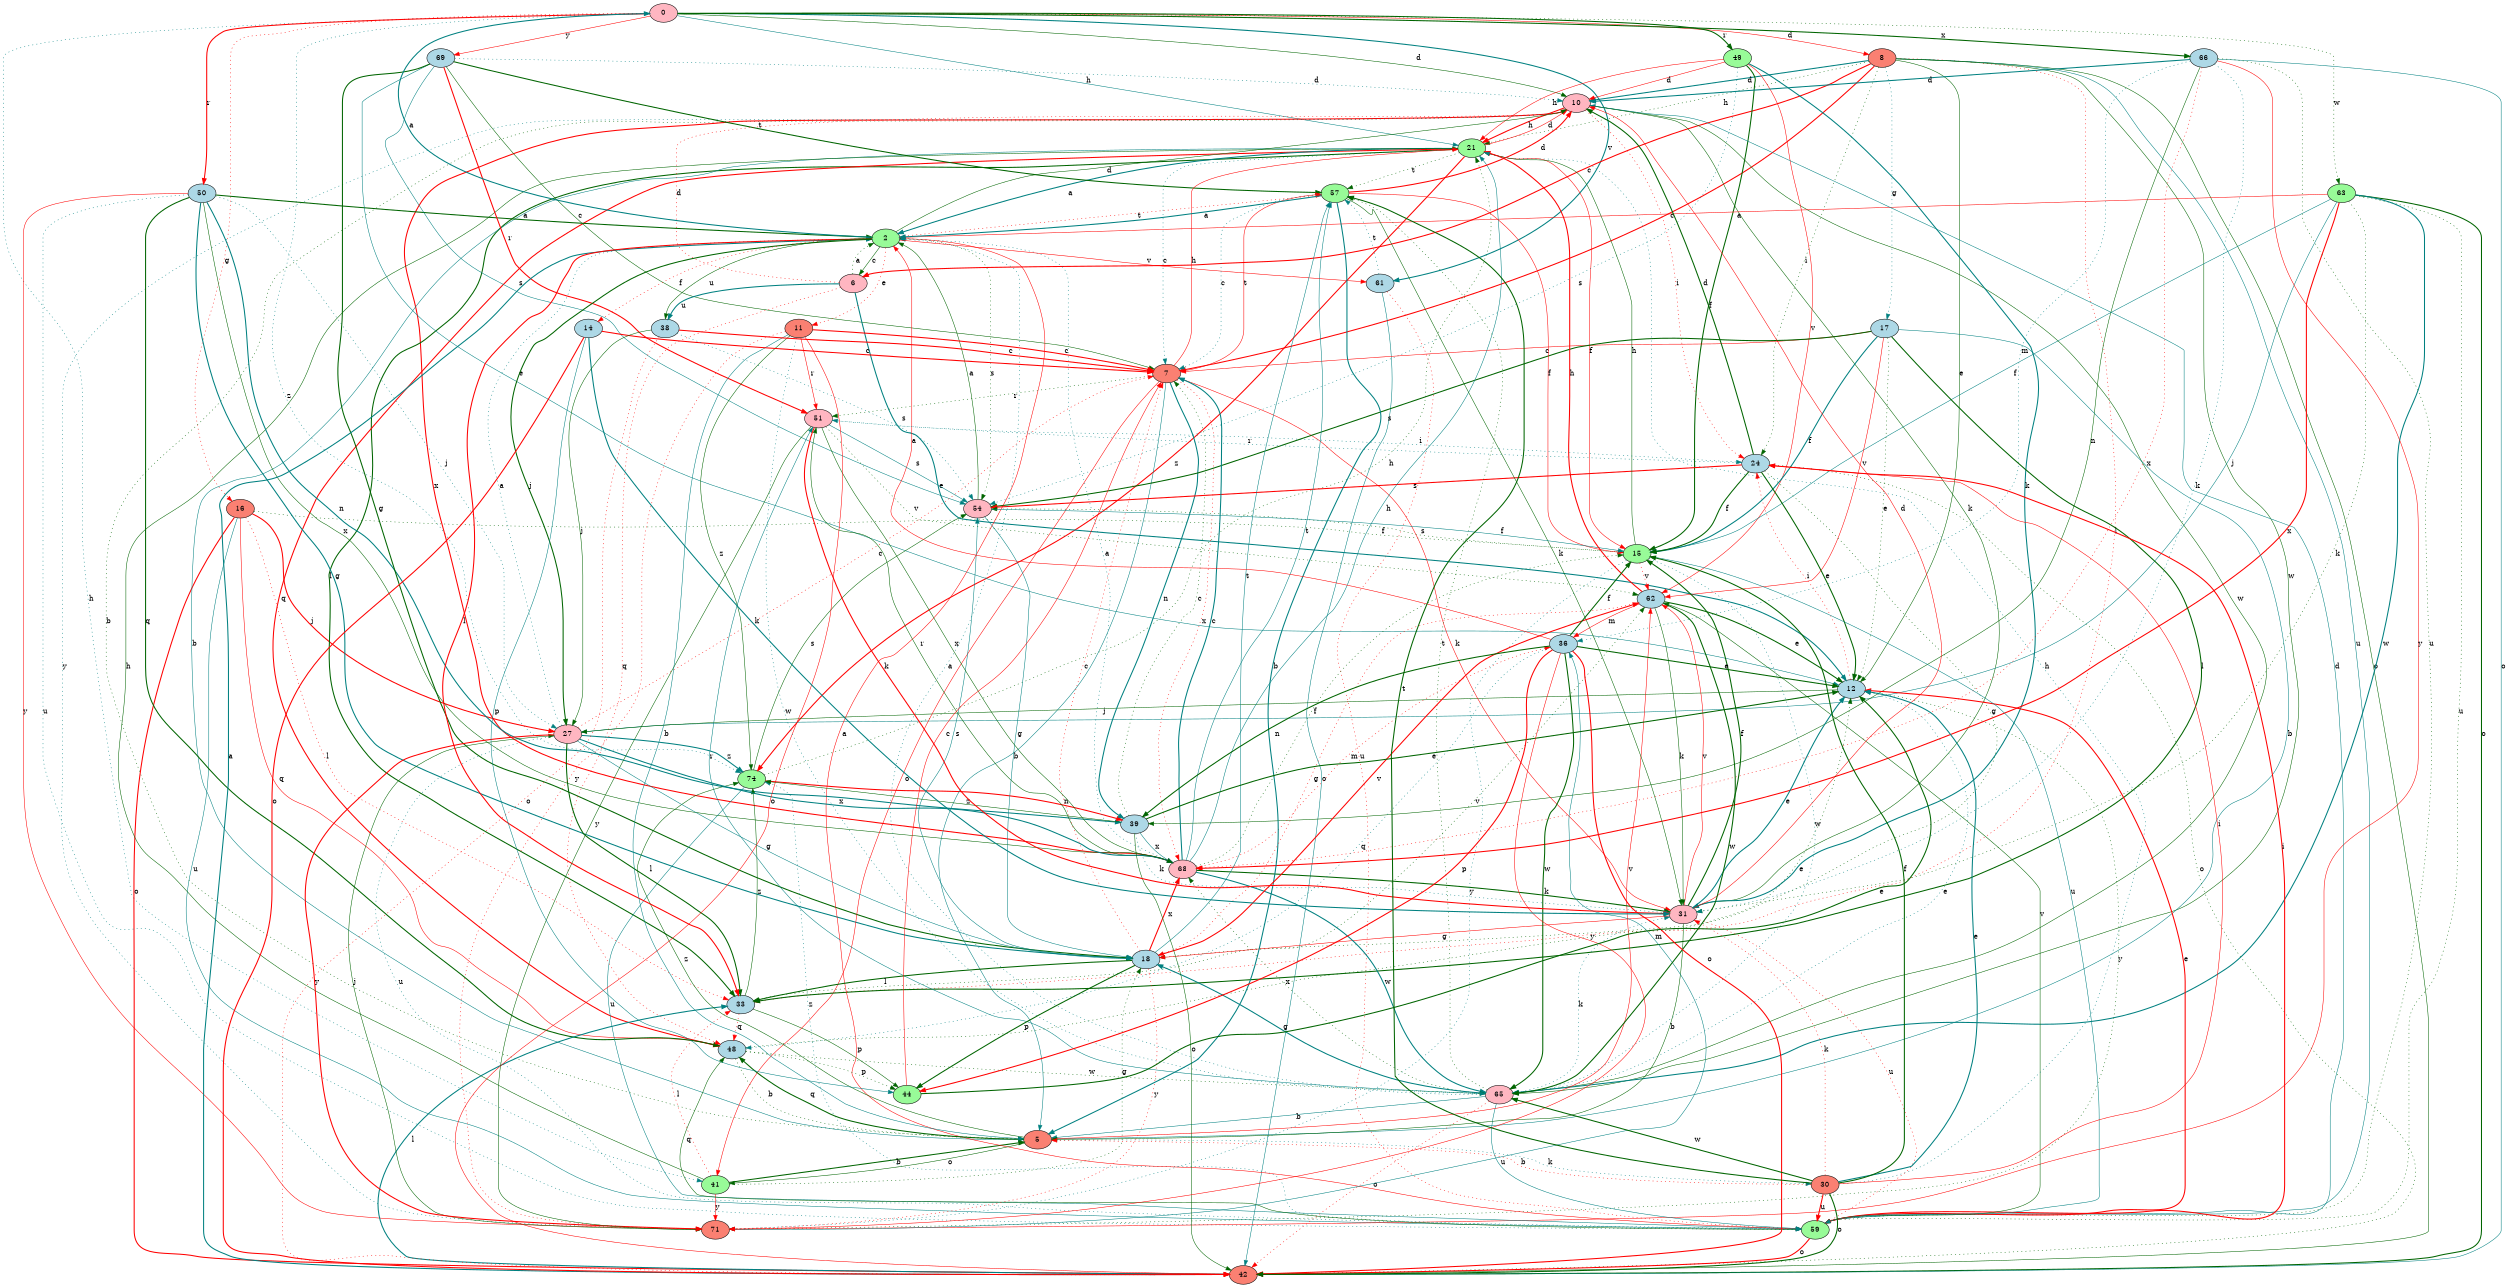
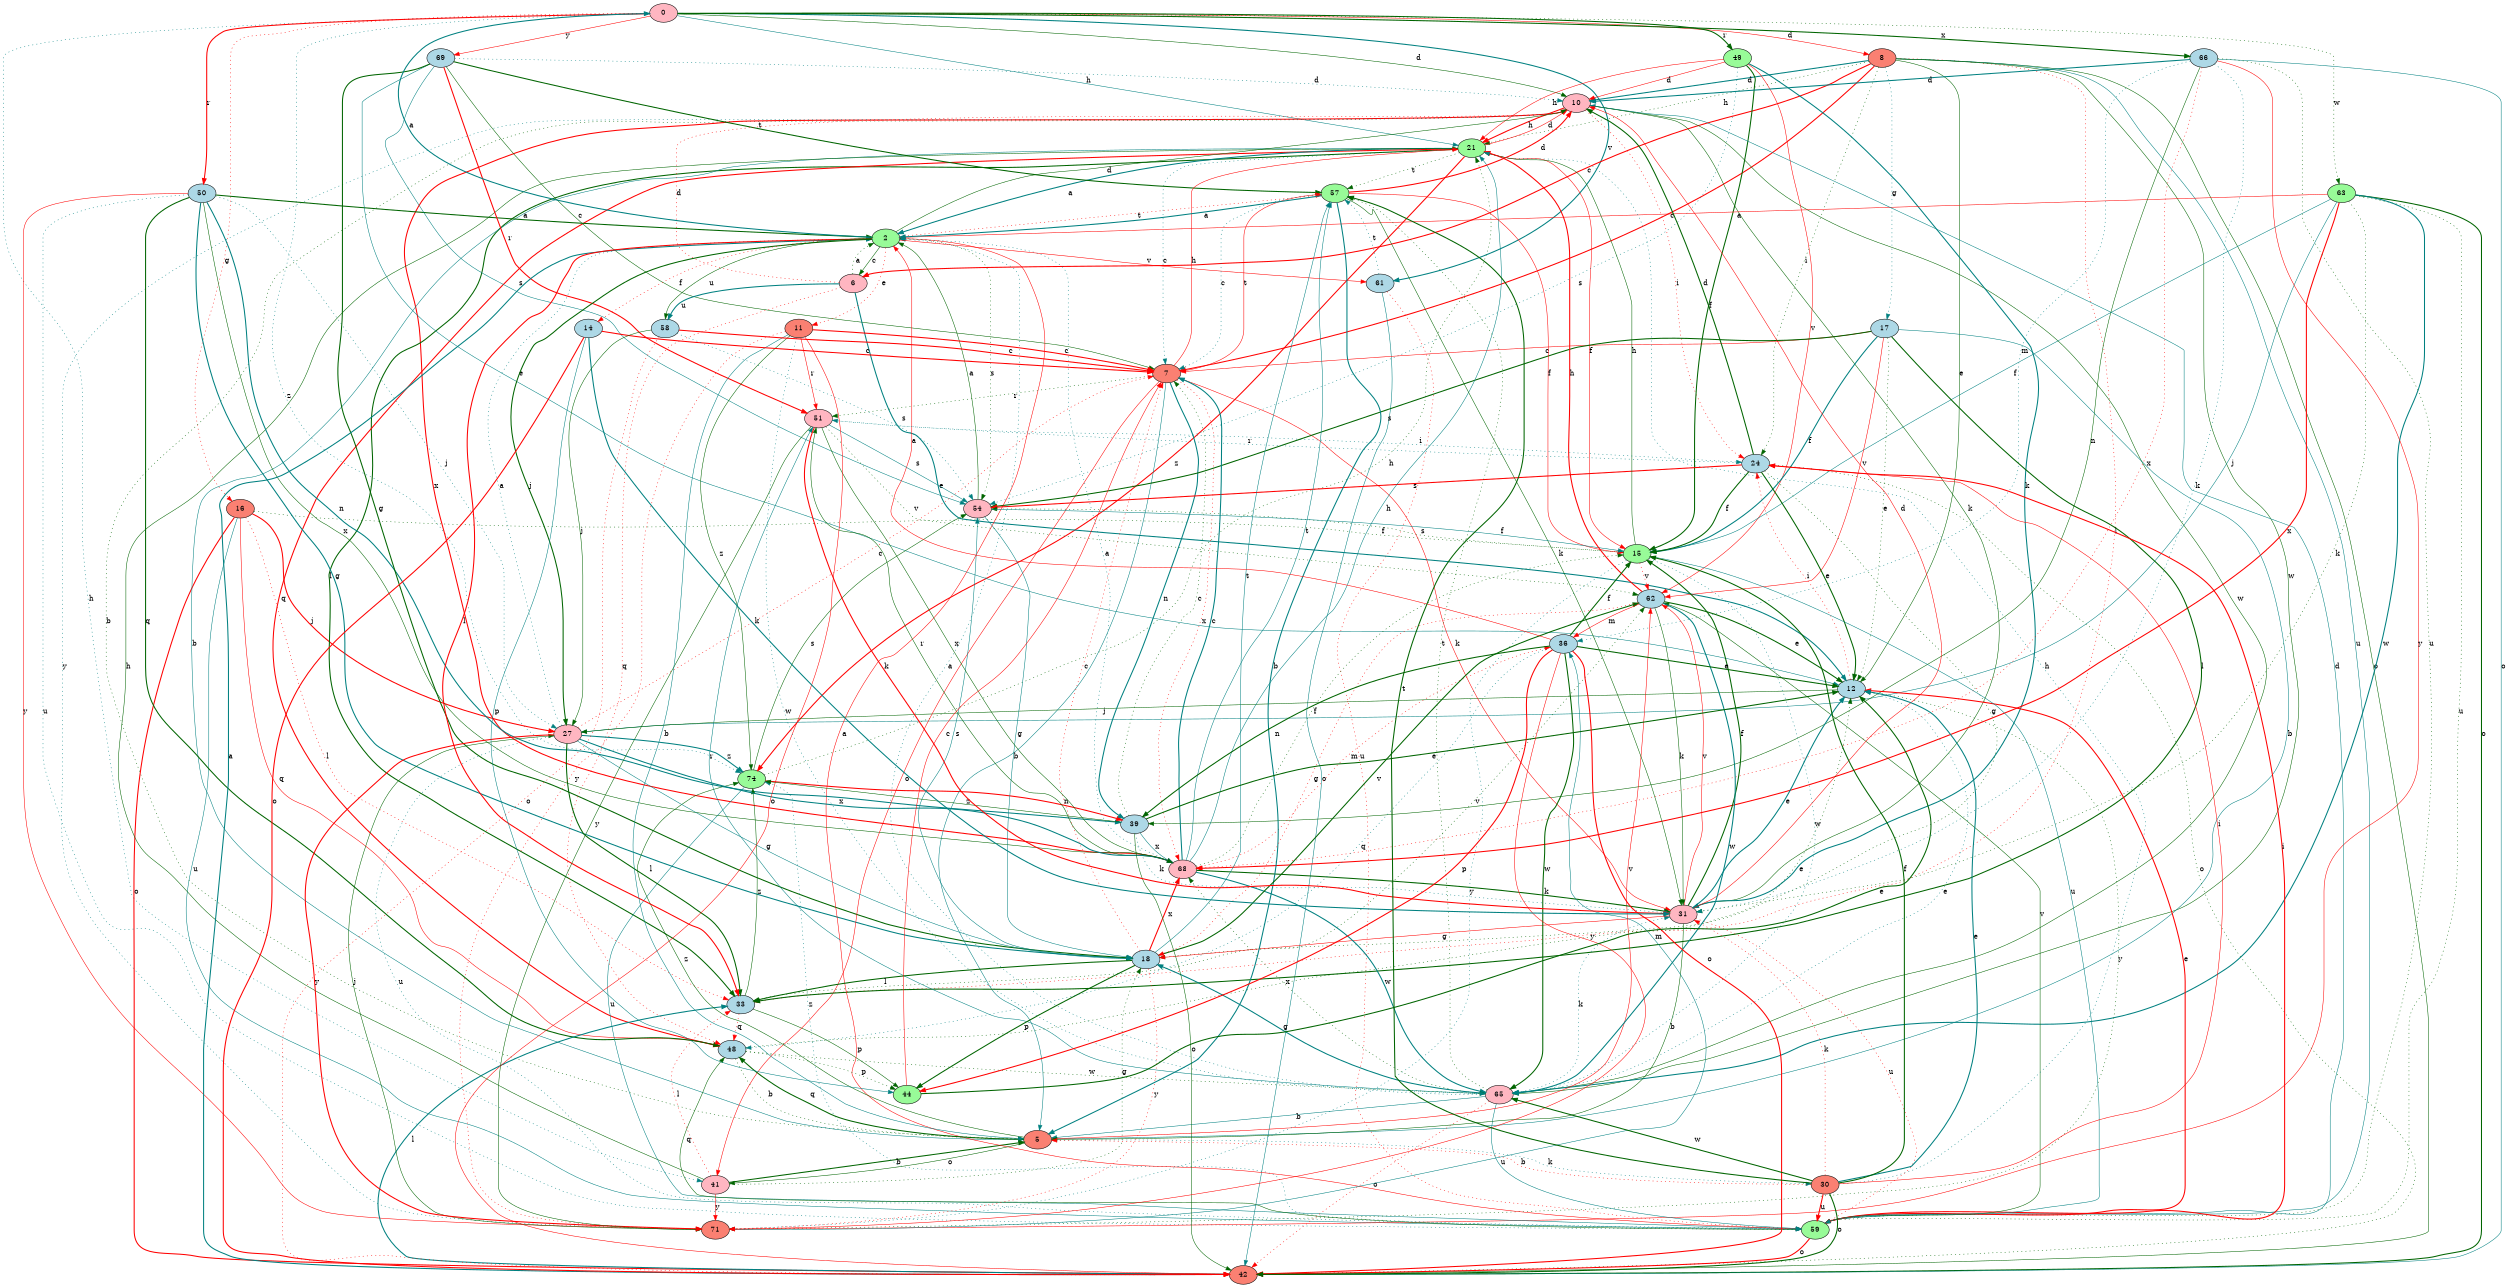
node "38": label "38" -> "58"
edge "18" -> "62": color red -> darkgreen
edge "62" -> "65": color darkgreen -> teal
node "41": fillcolor palegreen -> lightpink
